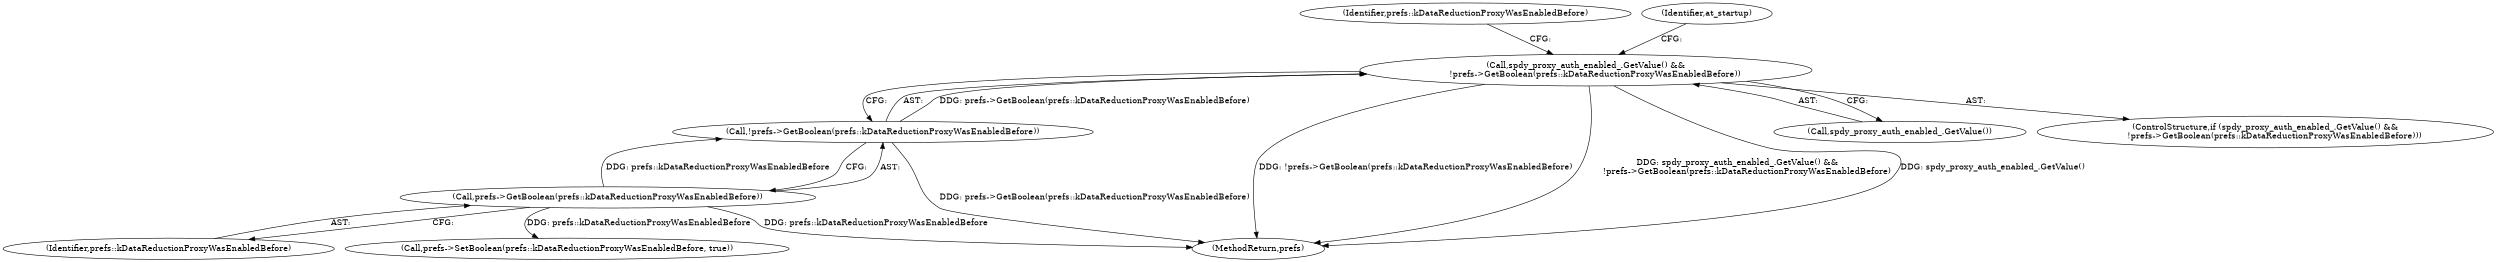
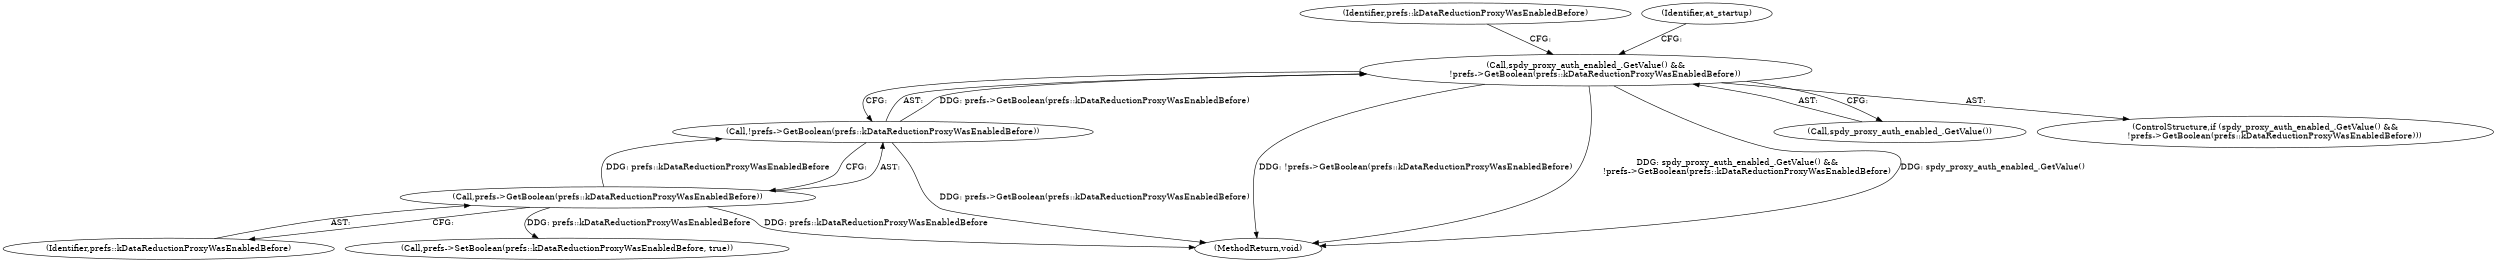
node "(MethodReturn,prefs)": label "(MethodReturn,prefs)" -> "(MethodReturn,void)"
